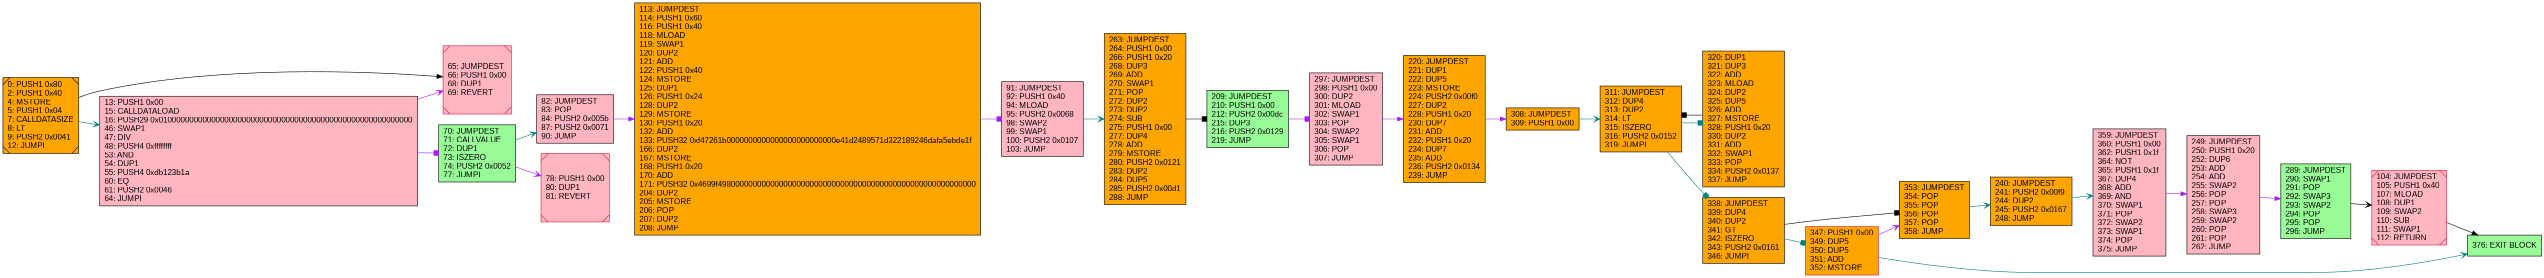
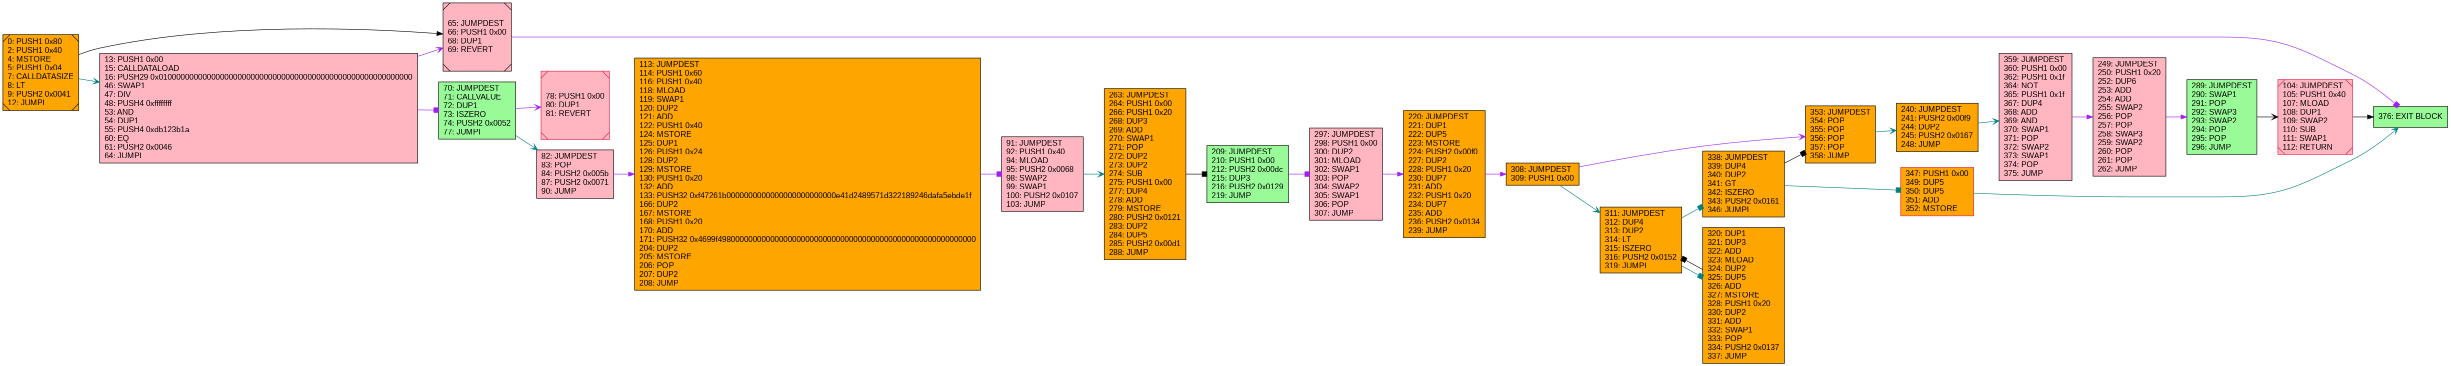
edge "65: JUMPDEST 66: PUSH1 0x00 68: DUP1 69: REVERT" -> "376: EXIT BLOCK": added
node "65: JUMPDEST 66: PUSH1 0x00 68: DUP1 69: REVERT": color crimson -> black
edge "347: PUSH1 0x00 349: DUP5 350: DUP5 351: ADD 352: MSTORE" -> "353: JUMPDEST 354: POP 355: POP 356: POP 357: POP 358: JUMP": now "308: JUMPDEST 309: PUSH1 0x00" -> "353: JUMPDEST 354: POP 355: POP 356: POP 357: POP 358: JUMP"
